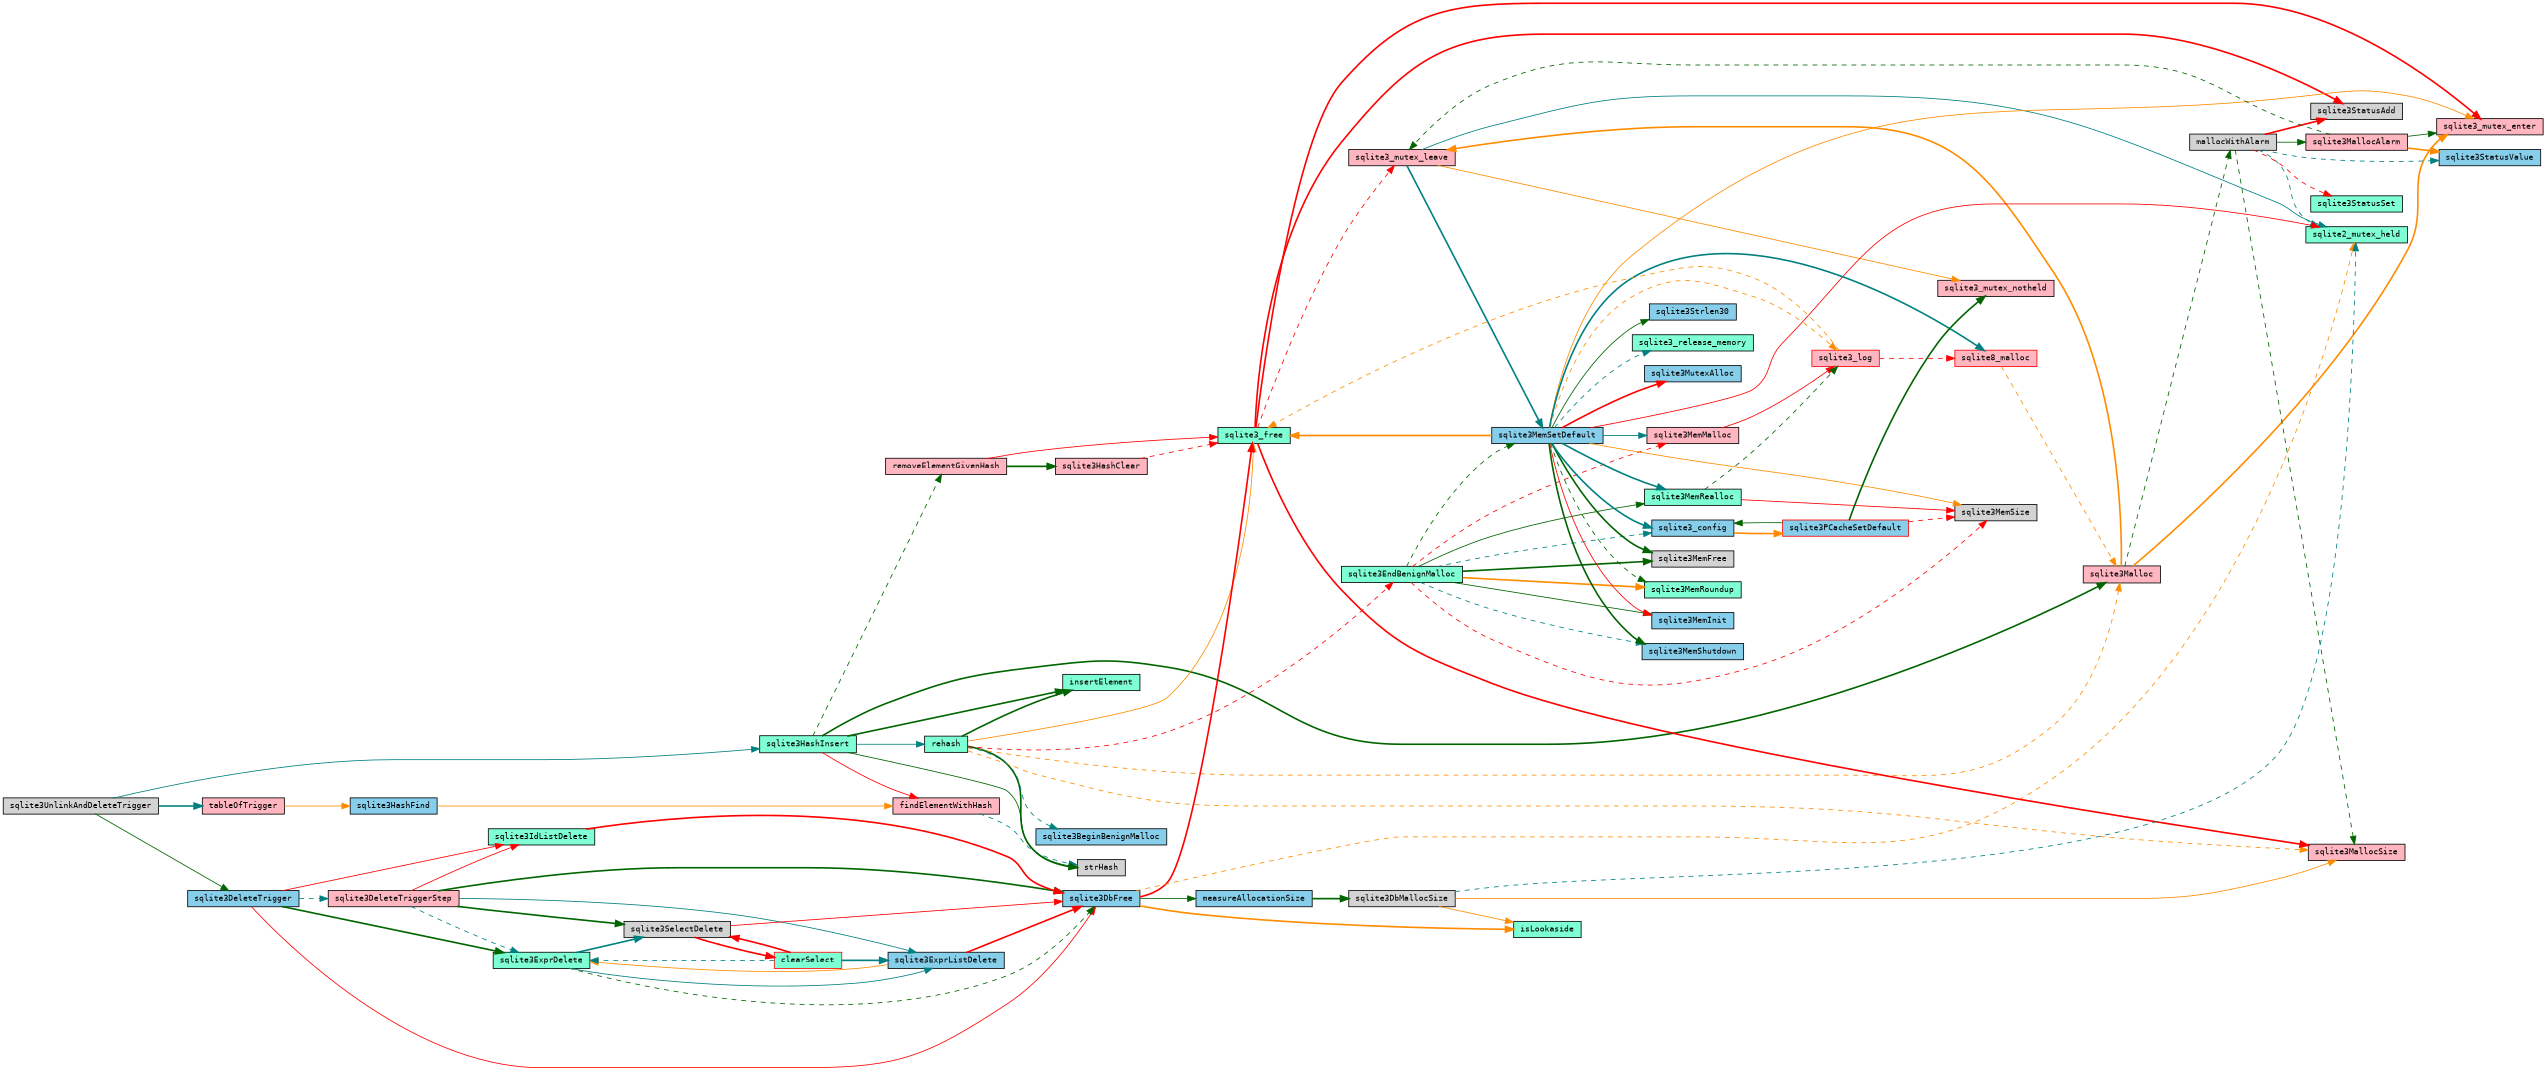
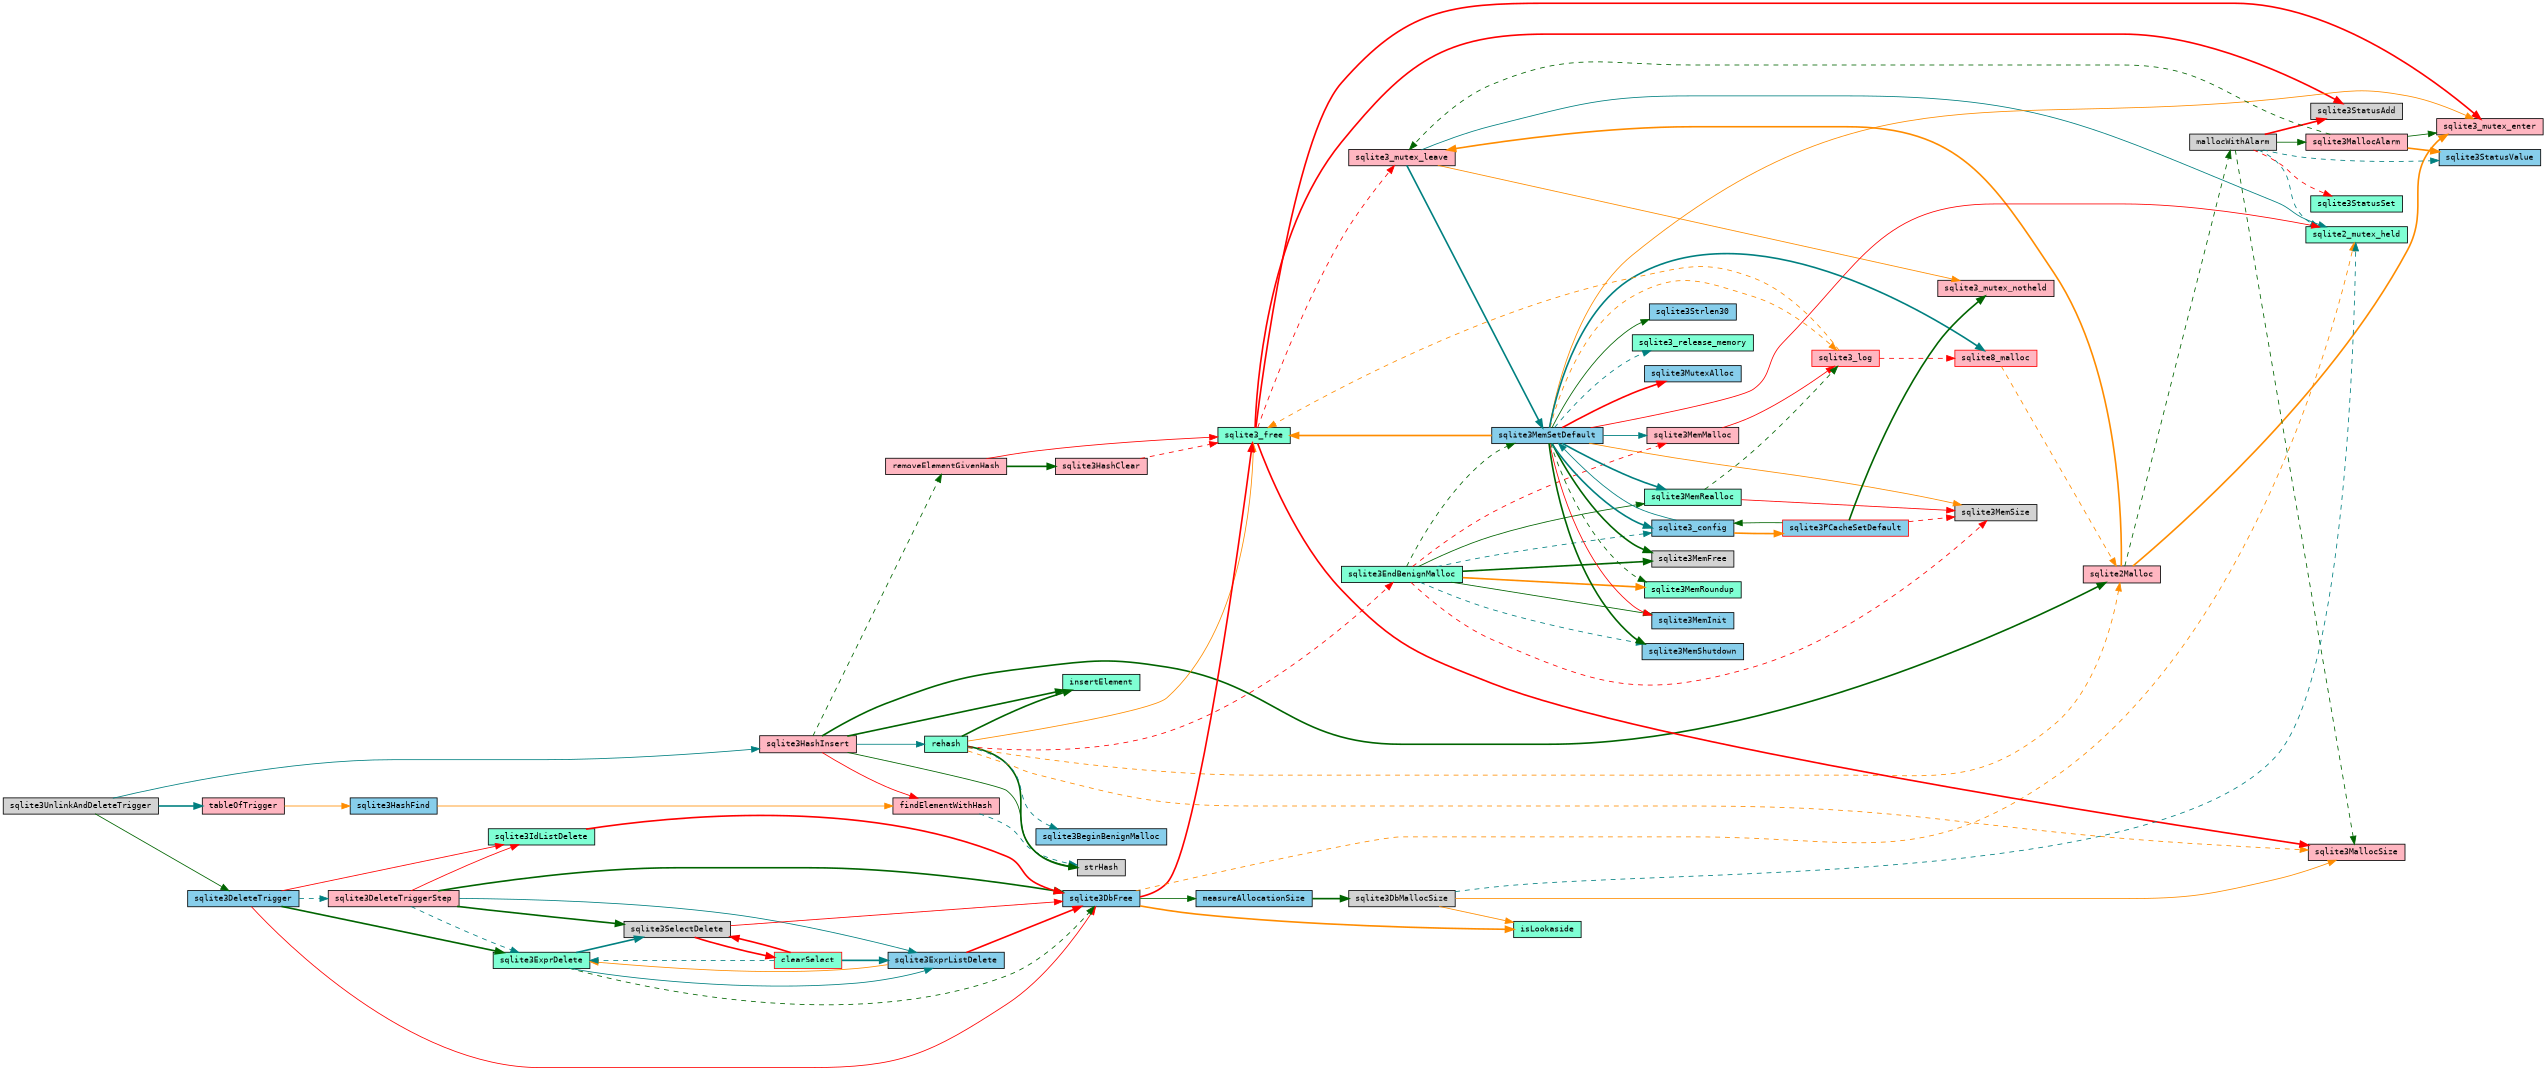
edge "sqlite3_config" -> "sqlite3MemSetDefault": added
node "sqlite3Malloc": label "sqlite3Malloc" -> "sqlite2Malloc"
node "sqlite3HashInsert": fillcolor aquamarine -> lightpink
